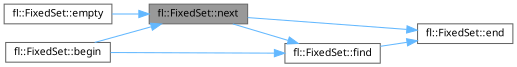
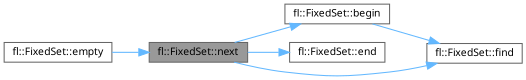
edge "fl::FixedSet::begin" -> "fl::FixedSet::next": reversed
edge "fl::FixedSet::find" -> "fl::FixedSet::end": removed
